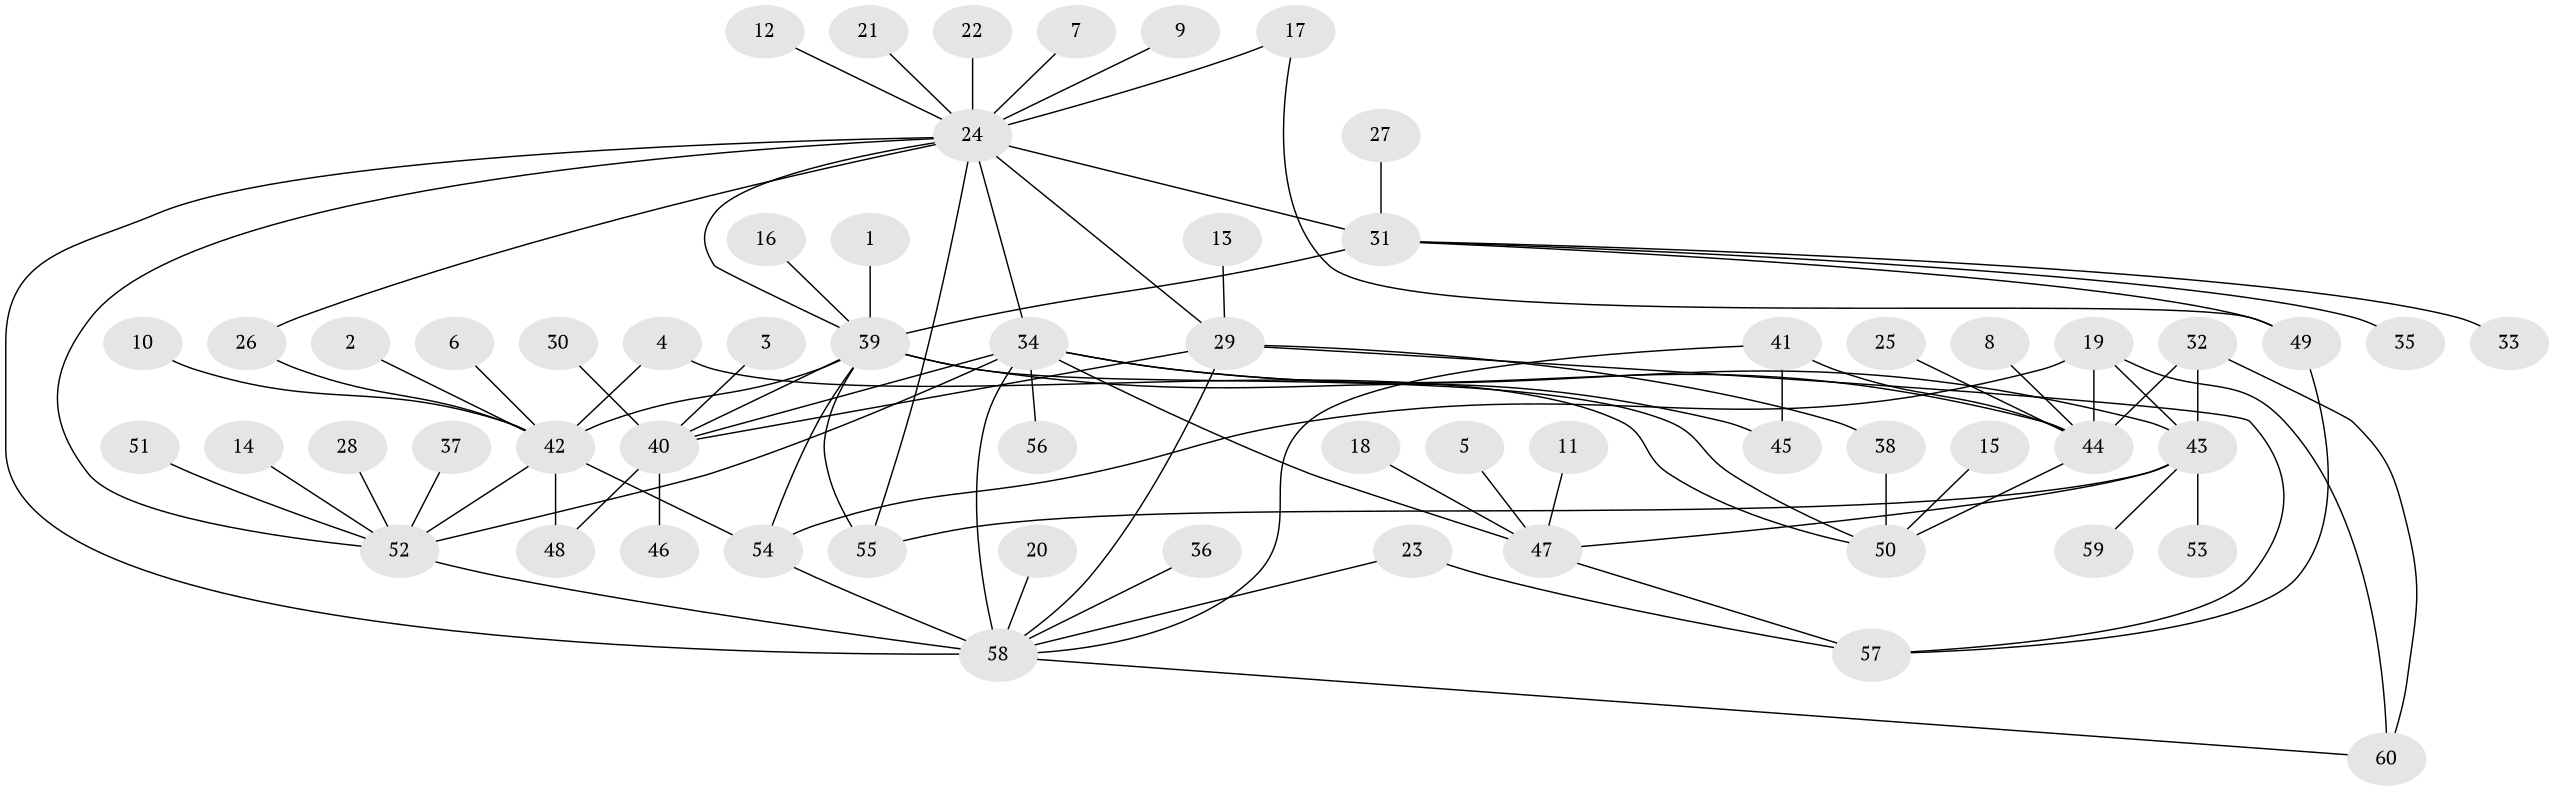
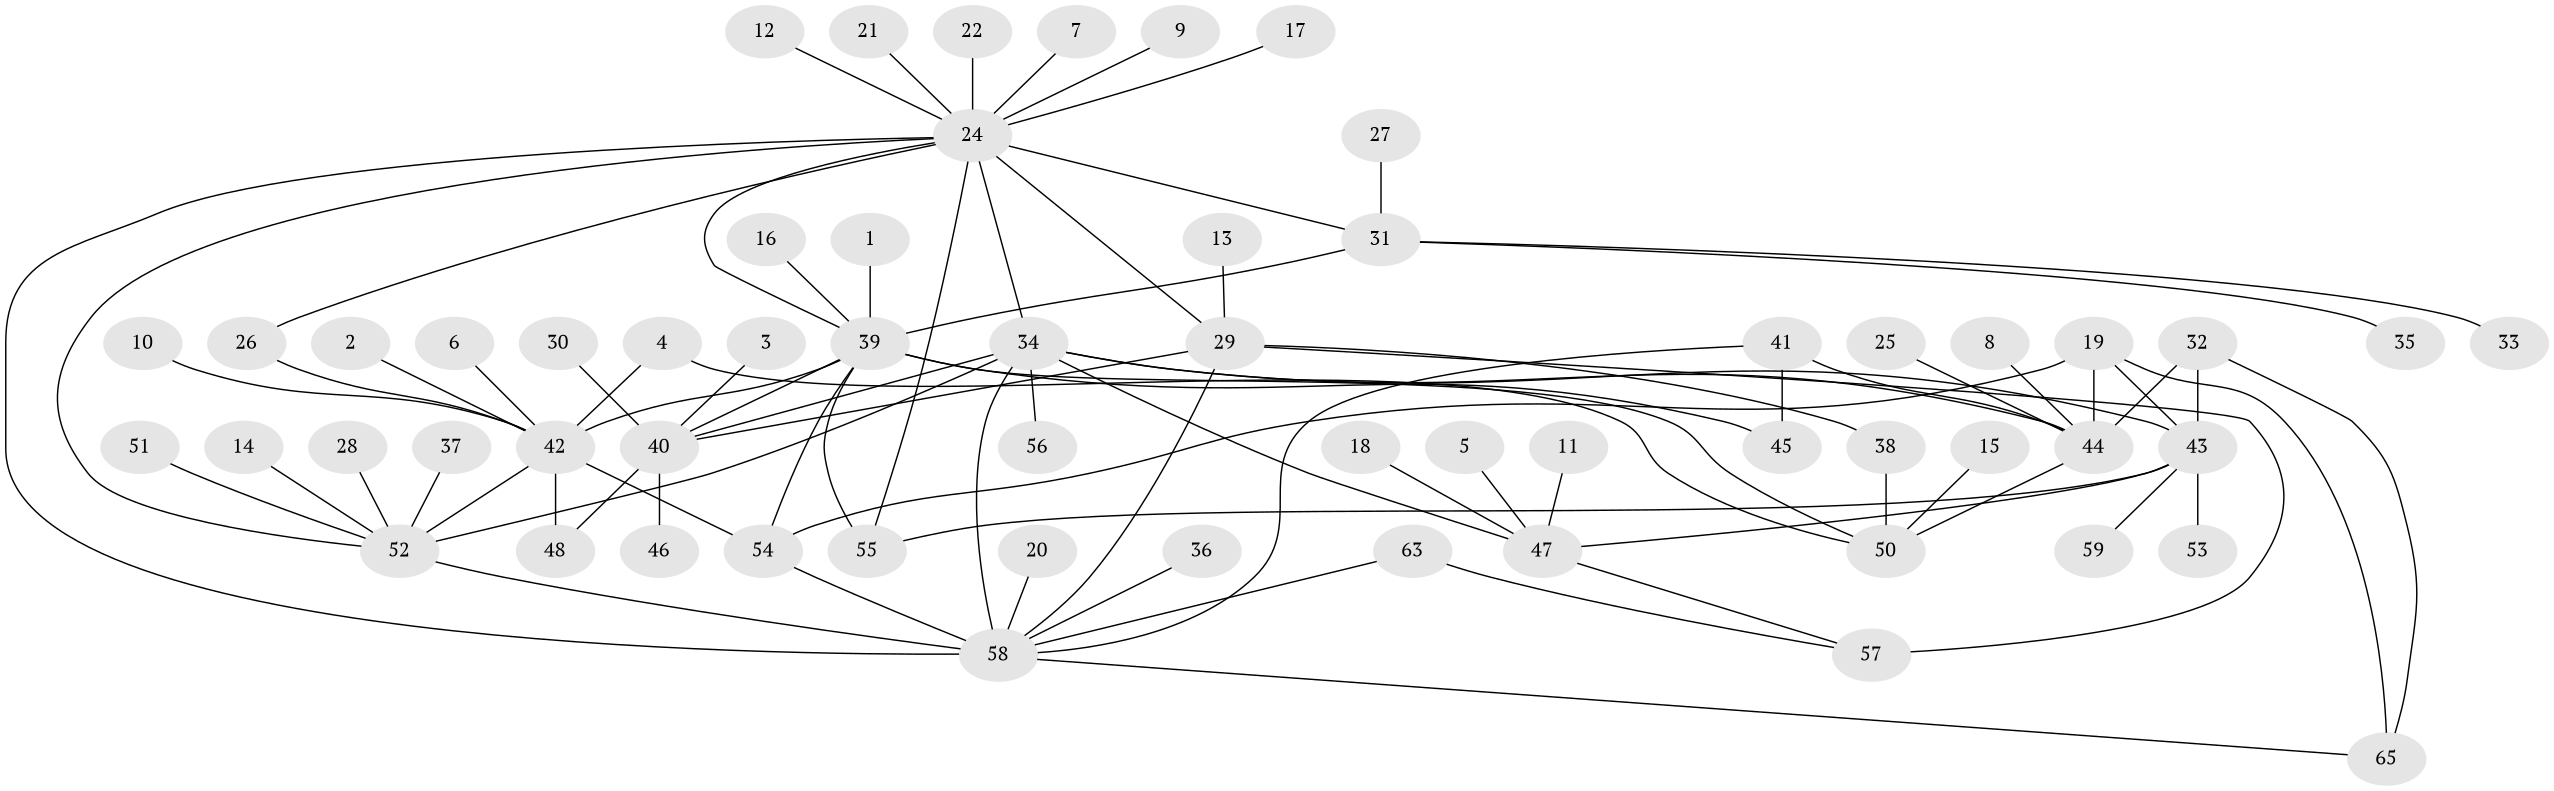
node "49": removed
node "23": label "23" -> "63"
node "60": label "60" -> "65"
